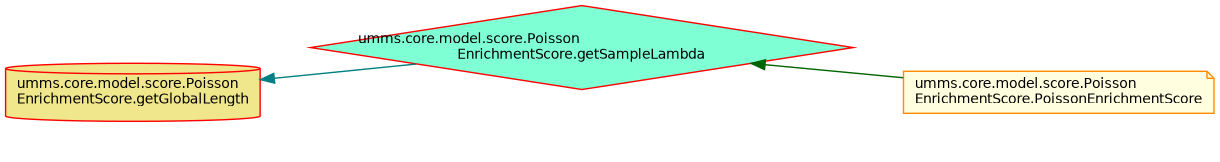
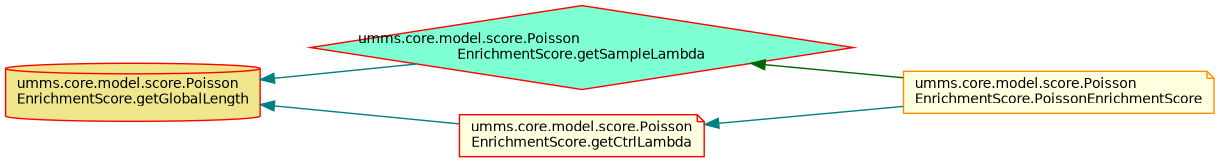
node "umms.core.model.score.Poisson EnrichmentScore.getCtrlLambda": added
